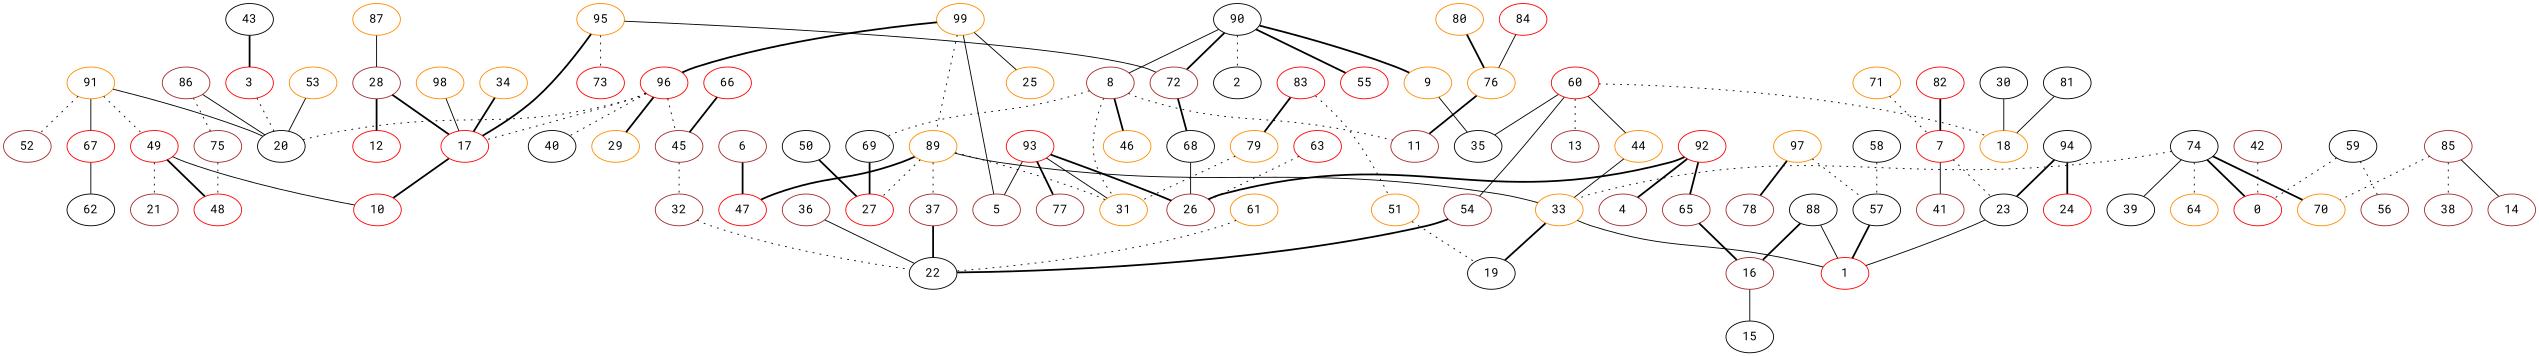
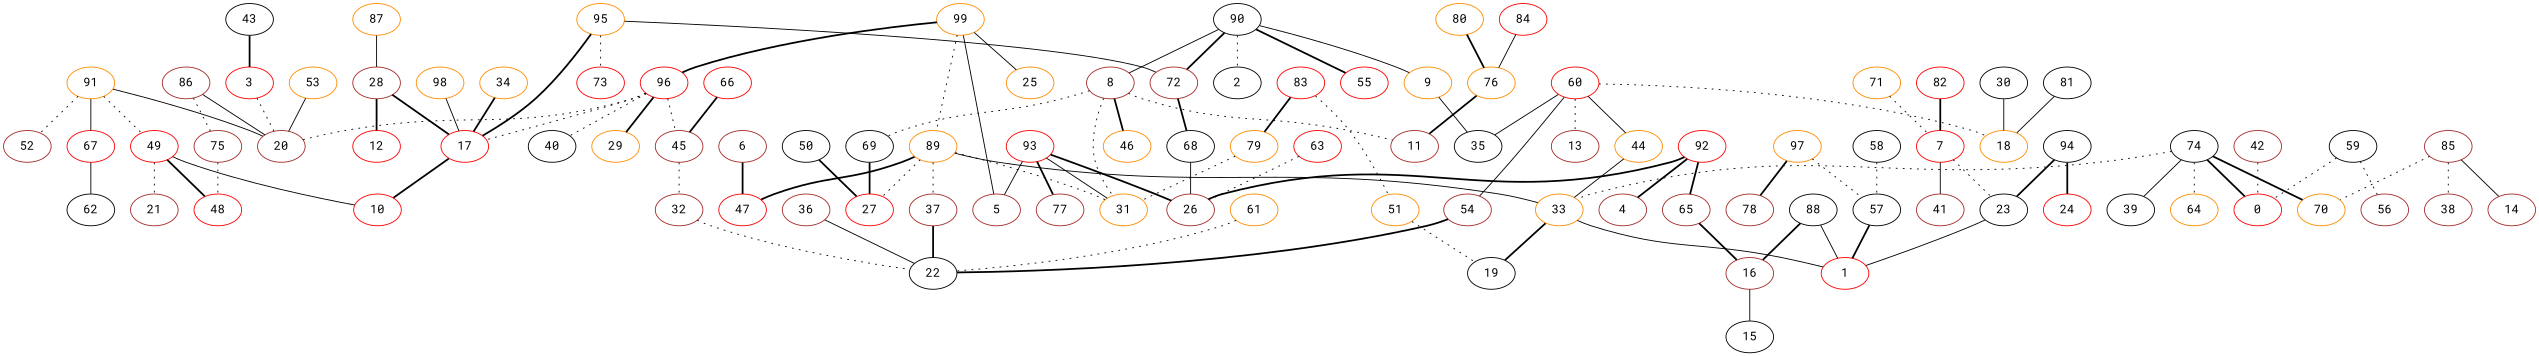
edge "90" -- "9": style bold -> solid
node "20": color black -> brown
